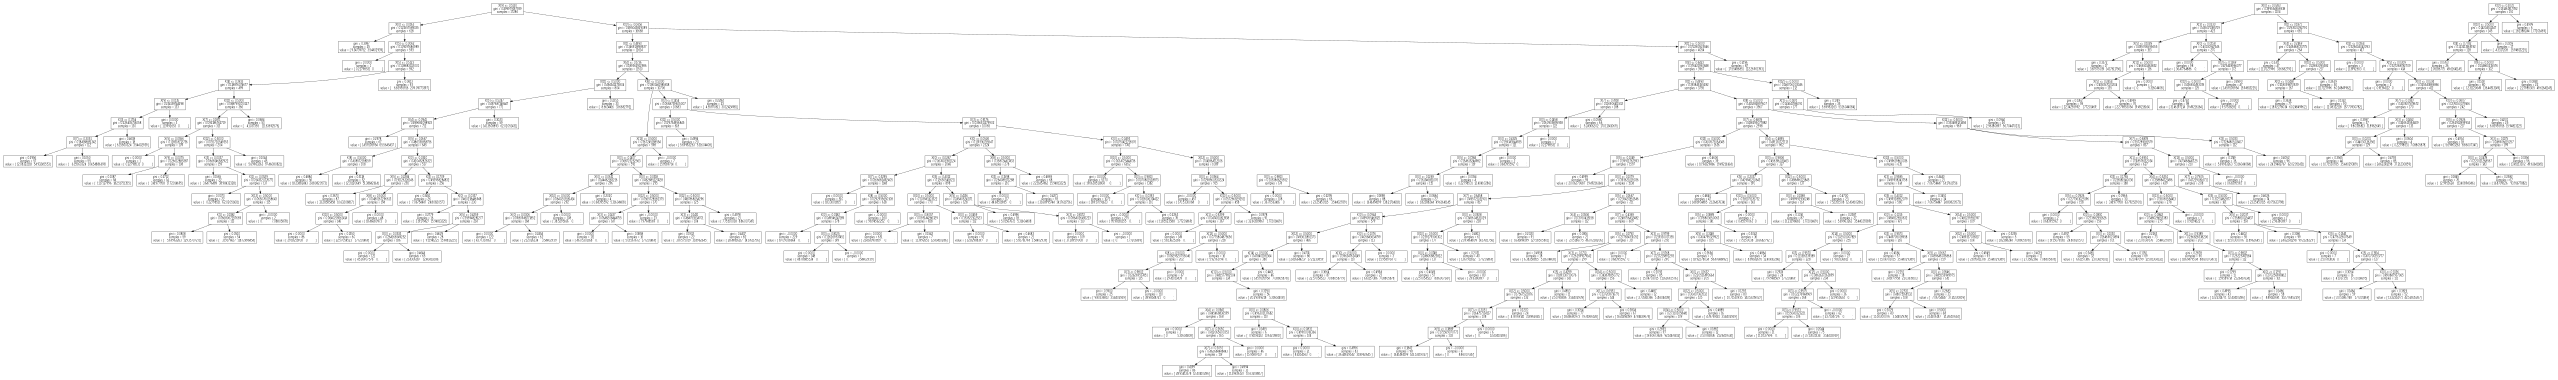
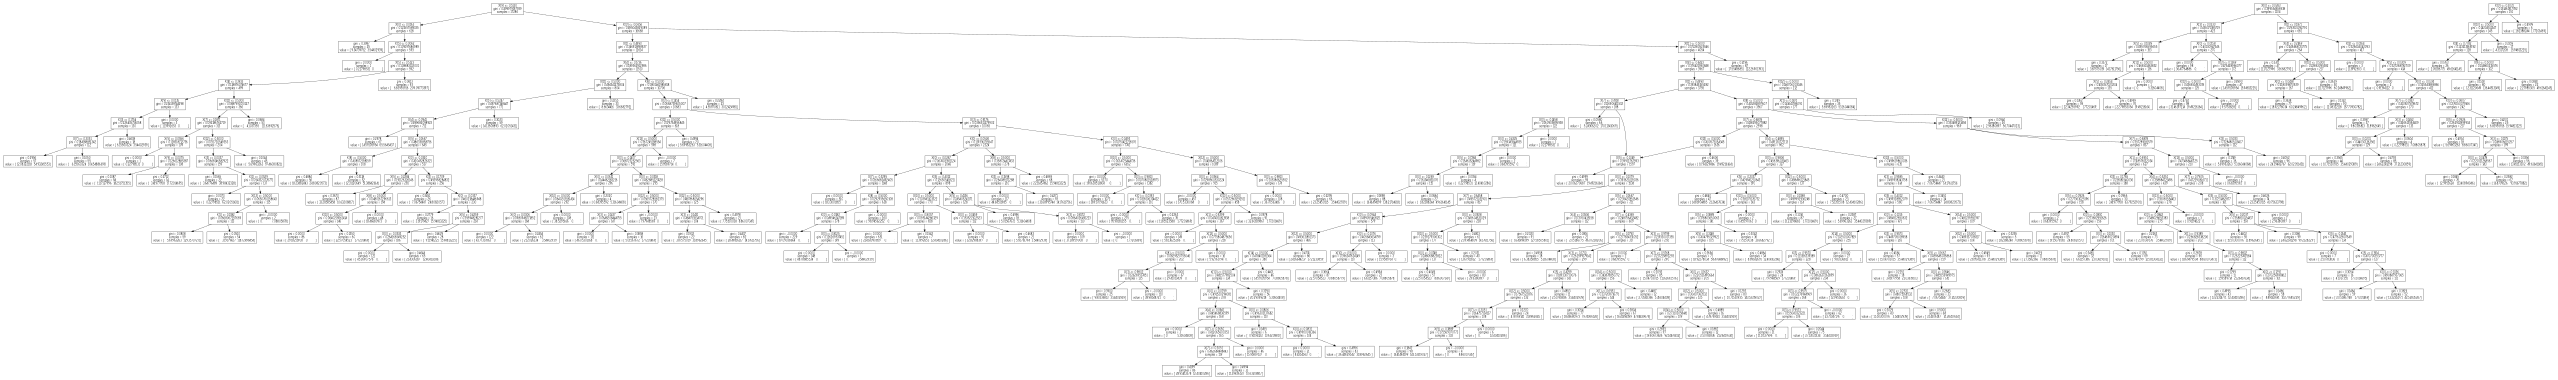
edge "X[6] <= 0.5000 gini = 0.0801461985818 samples = 10706" -> "X[13] <= 0.5000 gini = 0.367245198554 samples = 598": now "X[11] <= 0.5000 gini = 0.376754956845 samples = 618" -> "X[13] <= 0.5000 gini = 0.367245198554 samples = 598"
edge "X[7] <= 0.7818 gini = 0.116906411532 samples = 188" -> "X[3] <= 0.1458 gini = 0.160905895938 samples = 122": now "X[7] <= 0.7818 gini = 0.116906411532 samples = 188" -> "X[5] <= 0.1049 gini = 0.39912767593 samples = 1597"
edge "X[12] <= 0.5000 gini = 0.041864712106 samples = 1089" -> "X[3] <= 0.9813 gini = 0.105386625552 samples = 174": added
edge "X[3] <= 0.1710 gini = 0.262599179142 samples = 299" -> "X[14] <= 0.5000 gini = 0.343878850772 samples = 156": removed
node "X[0] <= 0.0799 gini = 0.491520294081 samples = 278": added
